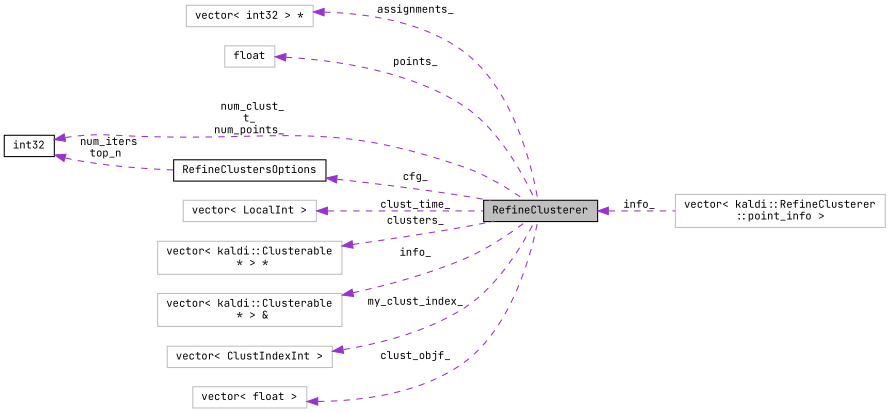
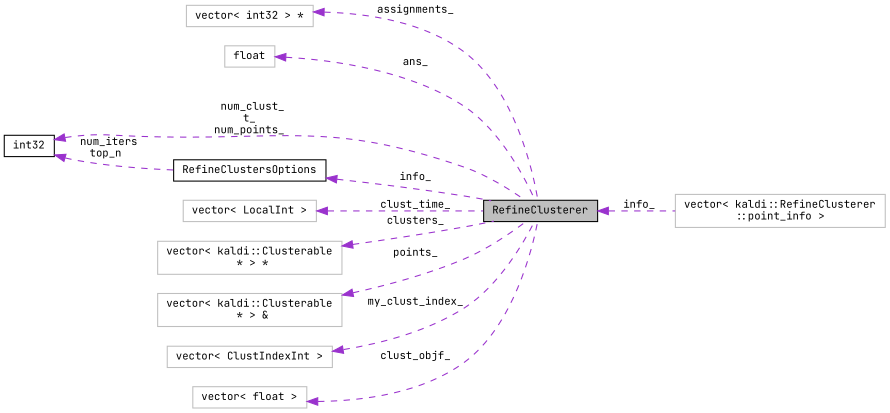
edge "RefineClusterer" -> "float": label " points_" -> " ans_"
edge "RefineClusterer" -> "RefineClustersOptions": label " cfg_" -> " info_"
edge "RefineClusterer" -> "vector< kaldi::Clusterable * > &": label " info_" -> " points_"
